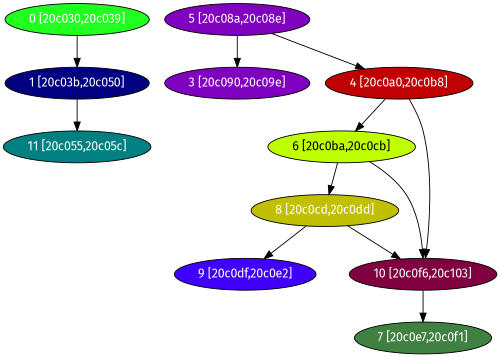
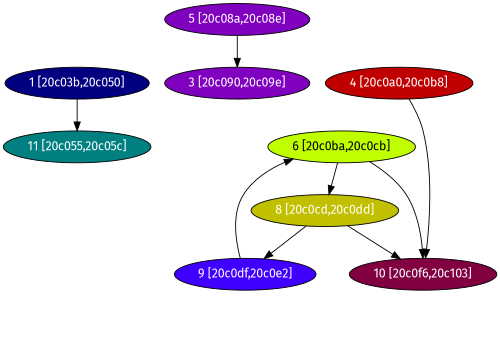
node "0 [20c030,20c039]": removed
edge "5 [20c08a,20c08e]" -> "4 [20c0a0,20c0b8]": removed
edge "4 [20c0a0,20c0b8]" -> "6 [20c0ba,20c0cb]": now "9 [20c0df,20c0e2]" -> "6 [20c0ba,20c0cb]"
node "7 [20c0e7,20c0f1]": removed
